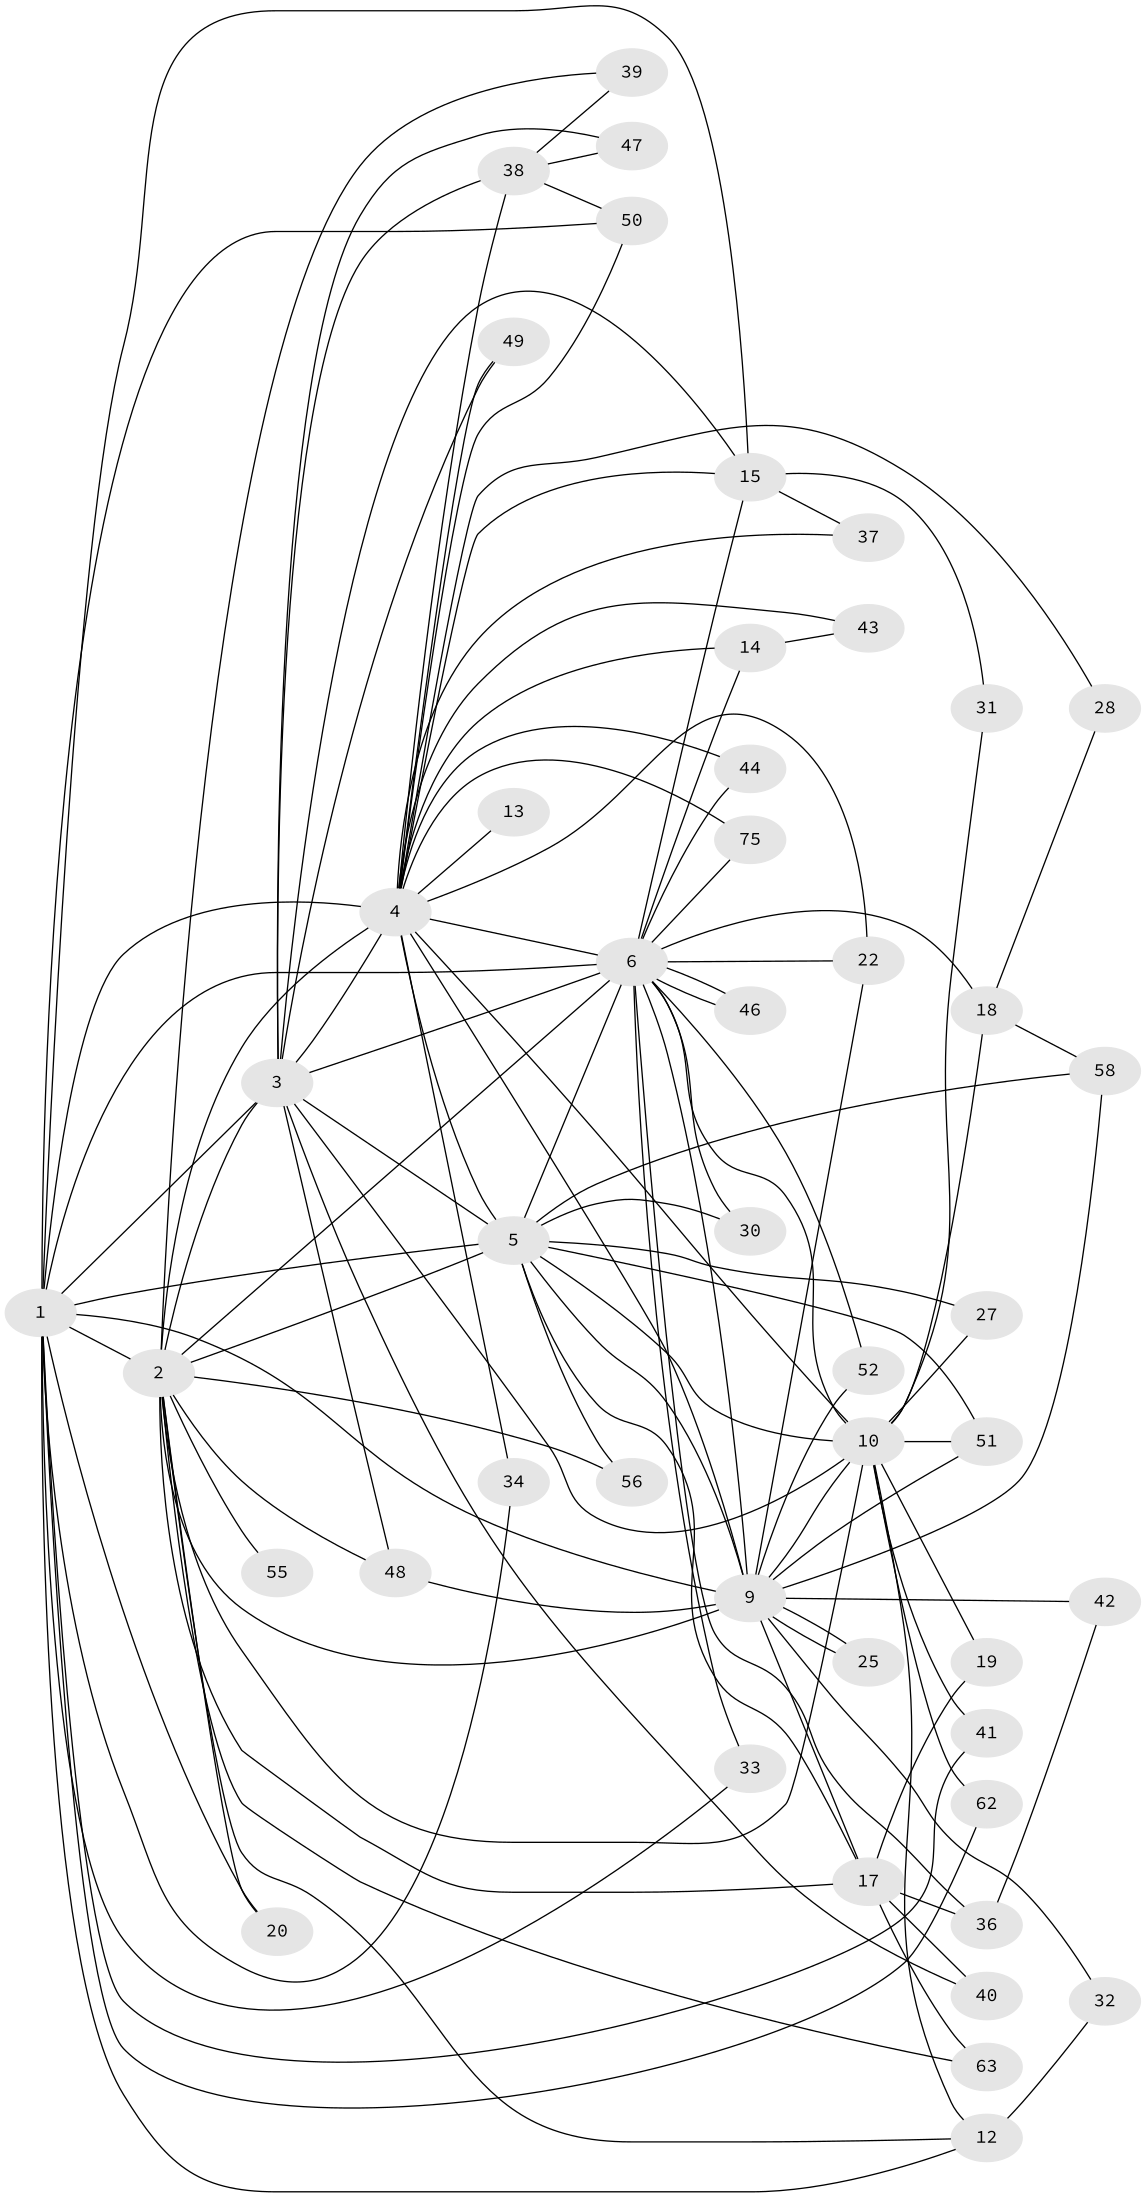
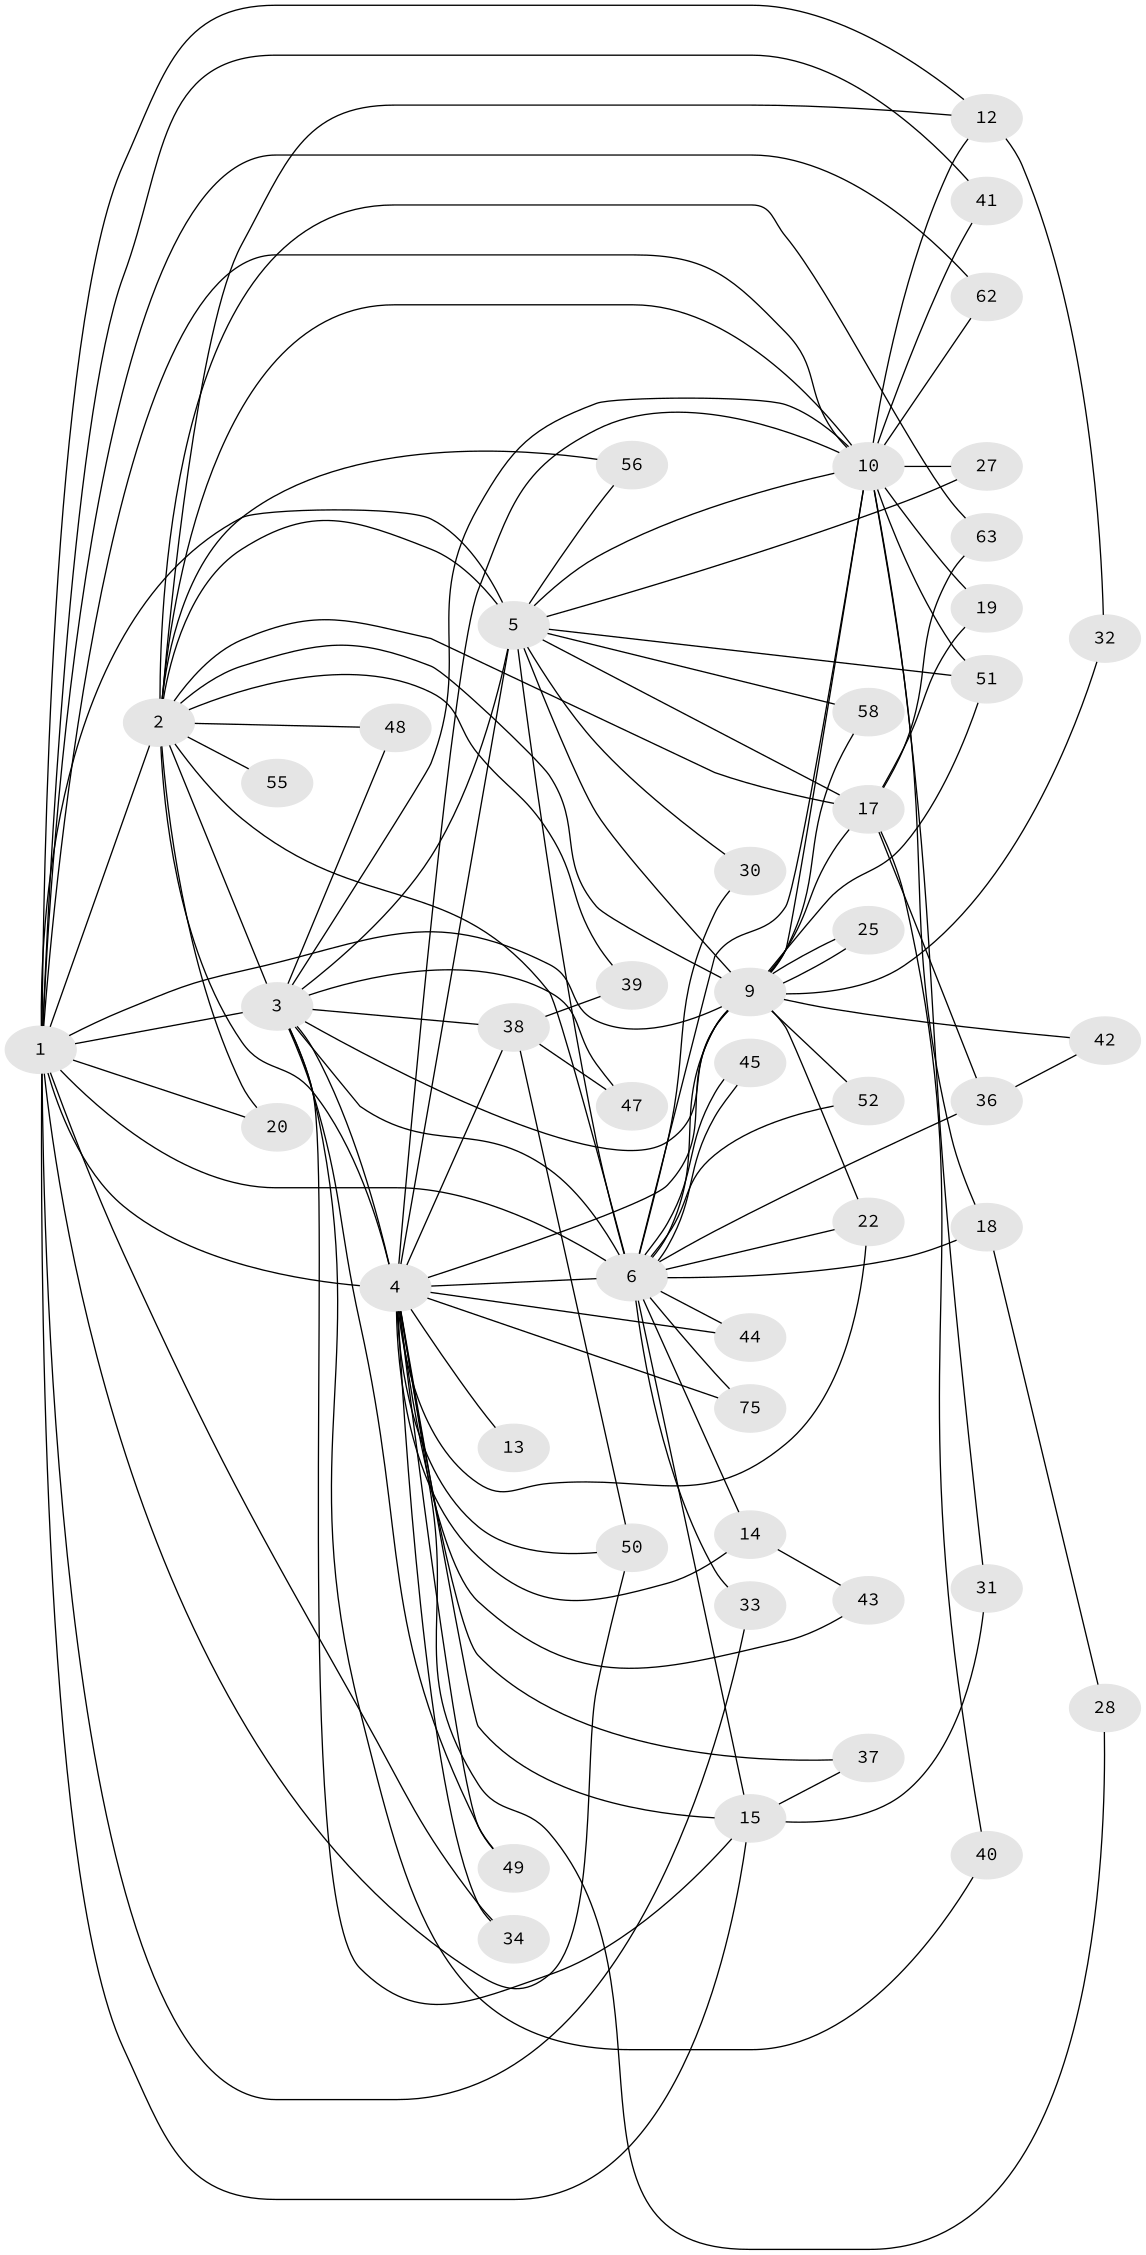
edge "10" -- "1": added
node "46": label "46" -> "45"
edge "18" -- "58": removed
edge "48" -- "9": now "3" -- "9"
